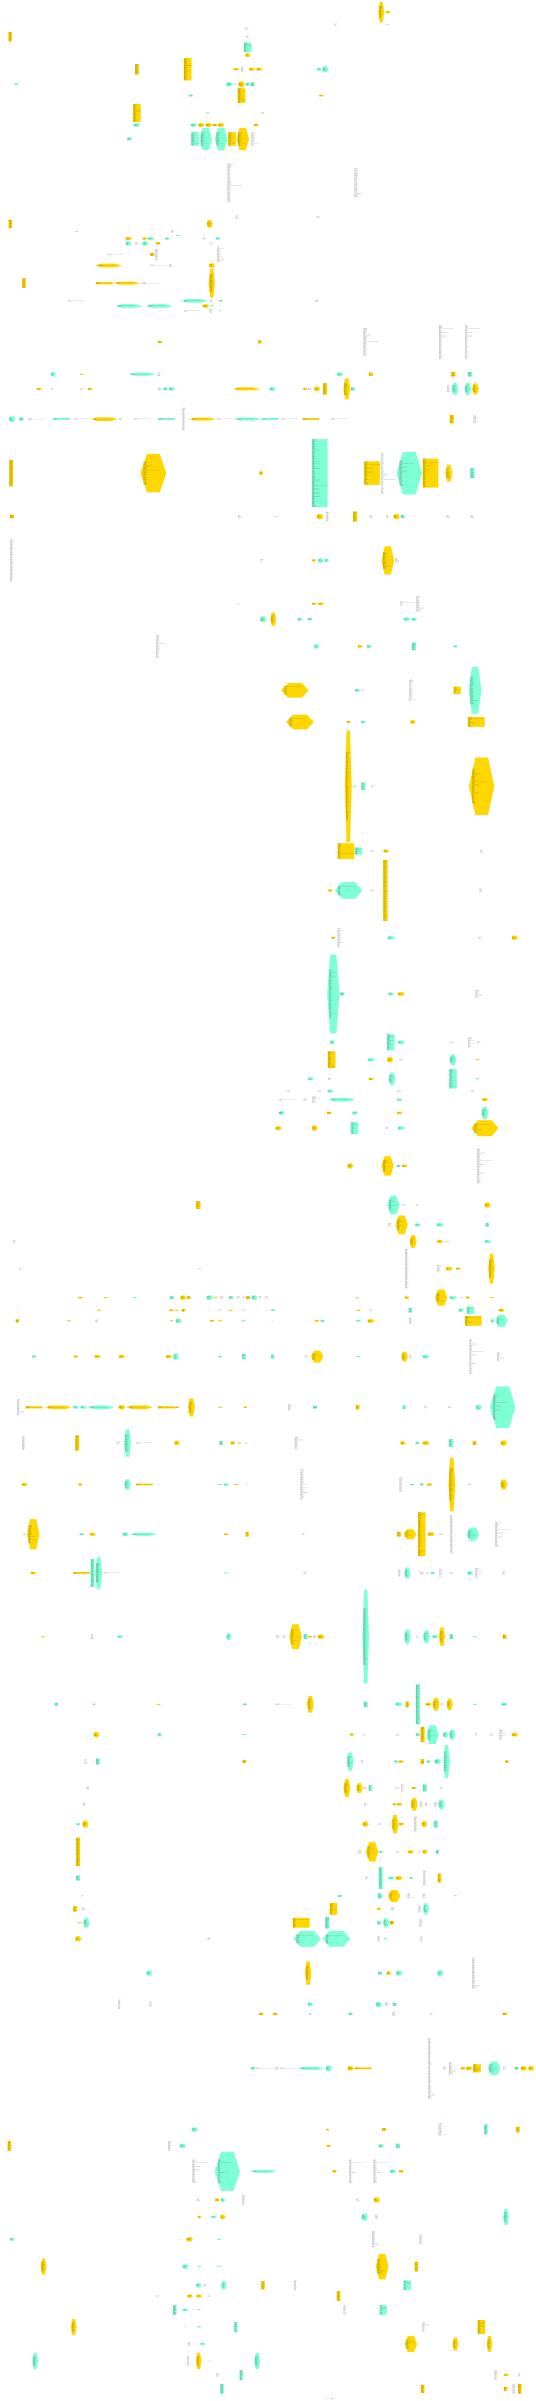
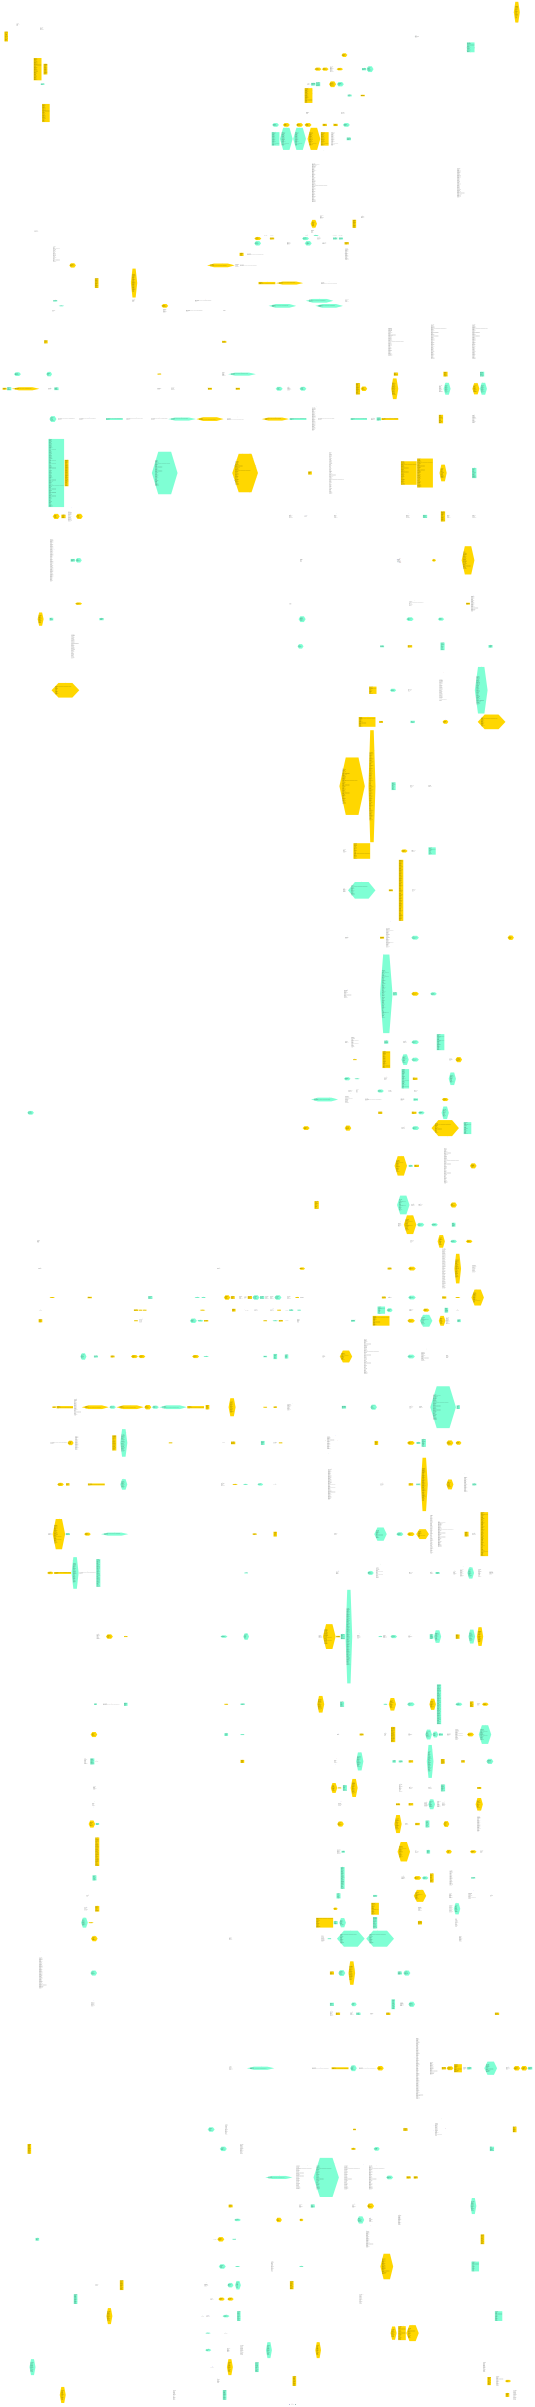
node "9058: JUMPDEST": added
